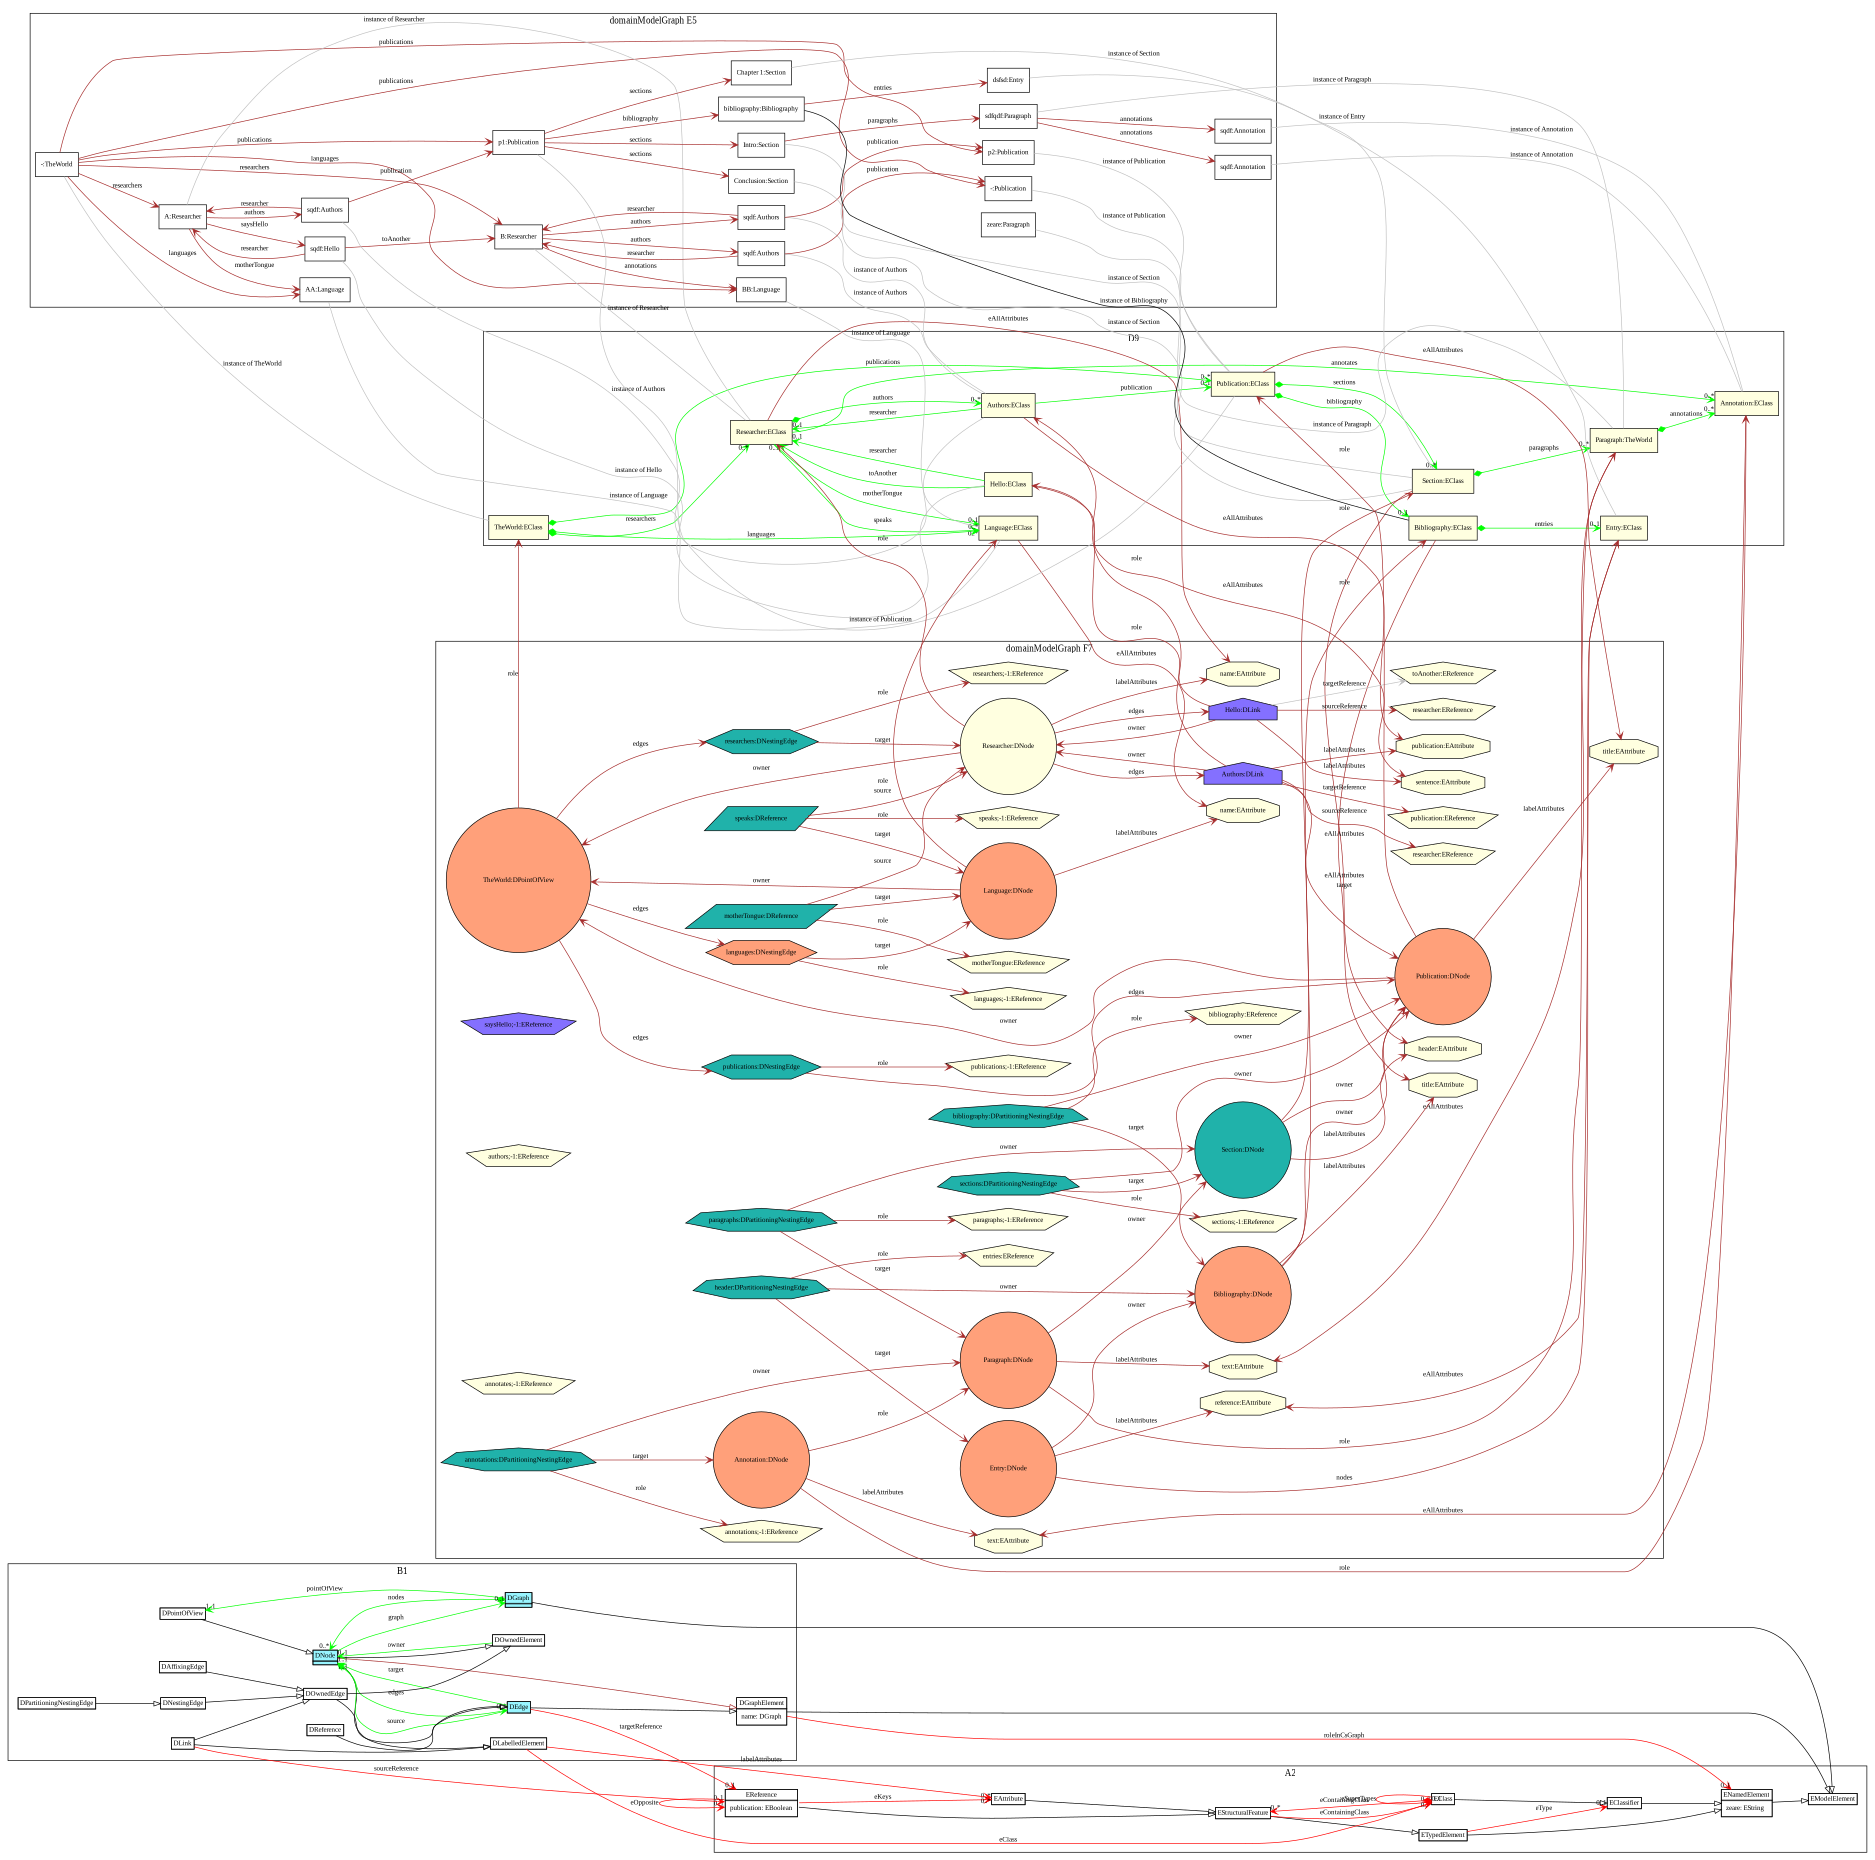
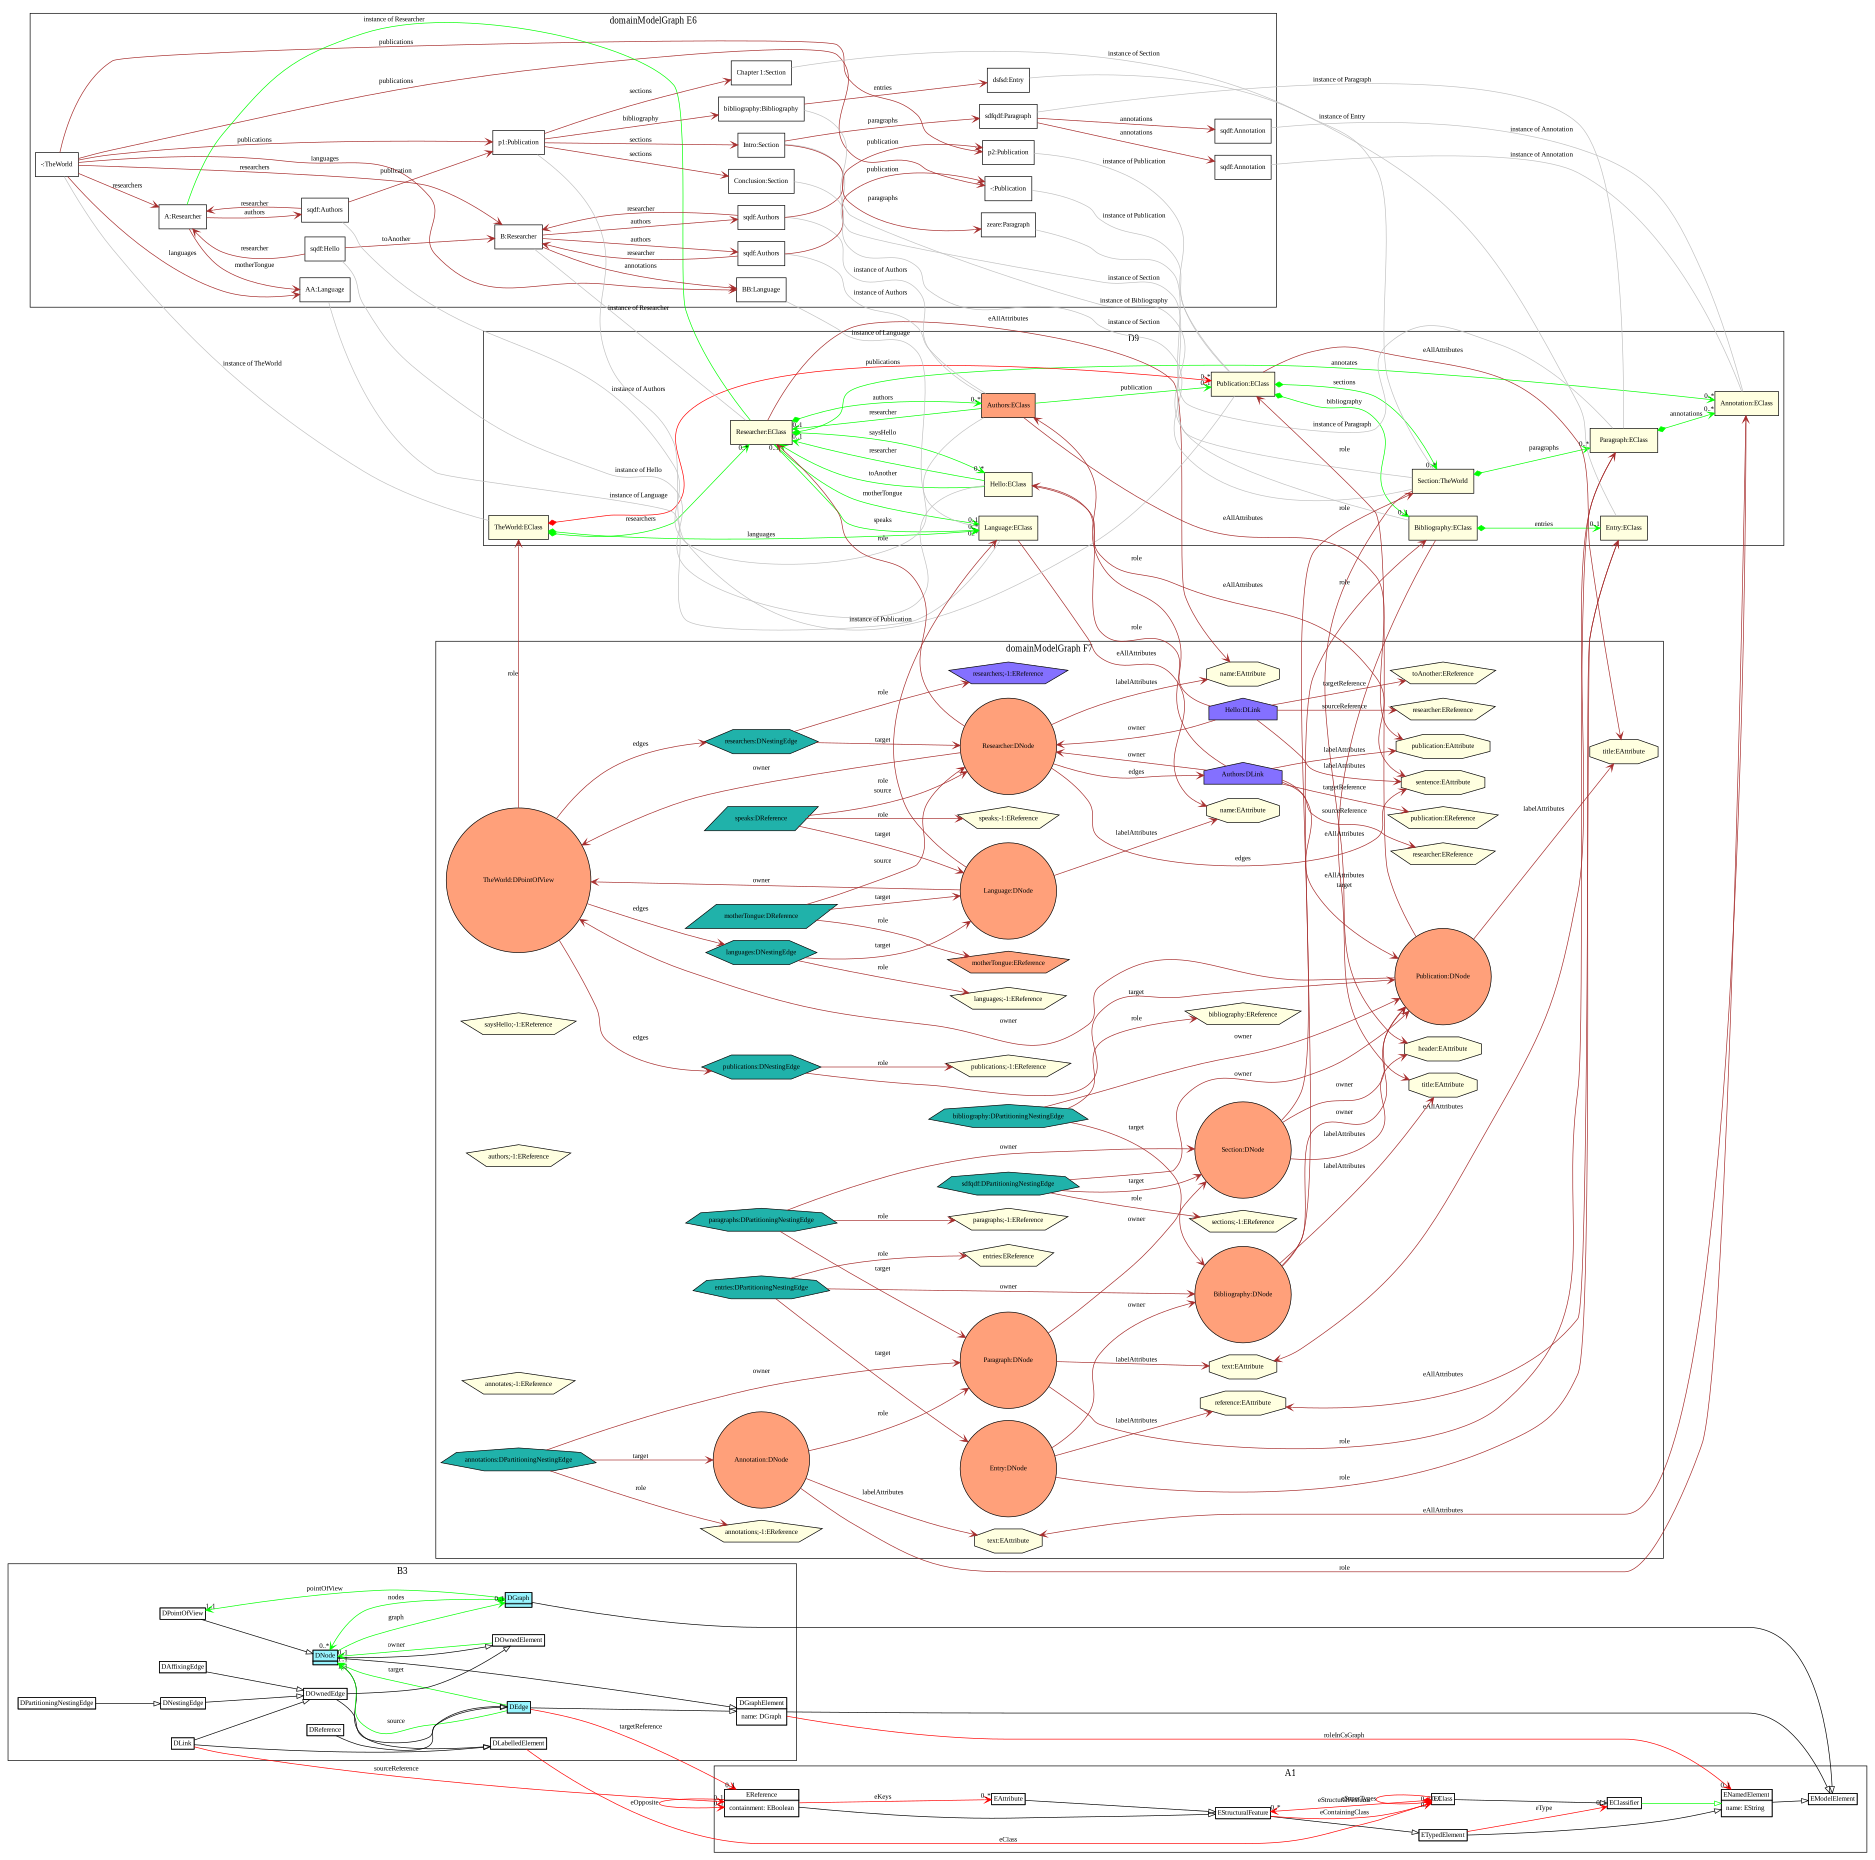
cluster "domainModelGraph E5": label "domainModelGraph E5" -> "domainModelGraph E6"
edge "A:Researcher" -- "Researcher:EClass": color gray -> green
edge "Intro:Section" -> "zeare:Paragraph": added, label "paragraphs"
edge "A:Researcher" -> "sqdf:Hello": removed, label "saysHello"
edge "bibliography:Bibliography" -- "Bibliography:EClass": color black -> gray
edge "Publication:EClass" -- "TheWorld:EClass": color green -> red
node "Authors:EClass": fillcolor lightyellow1 -> lightsalmon1
node "Paragraph:TheWorld": label "Paragraph:TheWorld" -> "Paragraph:EClass"
edge "Researcher:EClass" -- "Hello:EClass": added, label "saysHello"
node "Section:EClass": label "Section:EClass" -> "Section:TheWorld"
node "researchers;-1:EReference": fillcolor lightyellow1 -> lightslateblue
edge "Hello:DLink" -> "toAnother:EReference": color gray -> brown
edge "Researcher:DNode" -> "Hello:DLink": now "Researcher:DNode" -> "sentence:EAttribute"
node "Researcher:DNode": fillcolor lightyellow1 -> lightsalmon1
node "languages:DNestingEdge": fillcolor lightsalmon1 -> lightseagreen
node "motherTongue:EReference": fillcolor lightyellow1 -> lightsalmon1
edge "publications:DNestingEdge" -> "Publication:DNode": label "edges" -> "target"
node "saysHello;-1:EReference": fillcolor lightslateblue -> lightyellow1
node "Section:DNode": fillcolor lightseagreen -> lightsalmon1
node "sections:DPartitioningNestingEdge": label "sections:DPartitioningNestingEdge" -> "sdfqdf:DPartitioningNestingEdge"
node "header:DPartitioningNestingEdge": label "header:DPartitioningNestingEdge" -> "entries:DPartitioningNestingEdge"
edge "Entry:DNode" -> "Entry:EClass": label "nodes" -> "role"
cluster "B1": label "B1" -> "B3"
edge "DNode" -> "DGraphElement": color brown -> black
edge "DNode" -- "DEdge": removed, label "edges"
edge "DLabelledElement" -> "EAttribute": removed, label "labelAttributes"
cluster "A2": label "A2" -> "A1"
edge "EClass" -- "EStructuralFeature": label "eContainingClass" -> "eStructuralFeatures"
edge "EClassifier" -> "ENamedElement": color black -> green
node "EReference": text "publication: EBoolean" -> "containment: EBoolean"
node "ENamedElement": text "zeare: EString" -> "name: EString"
